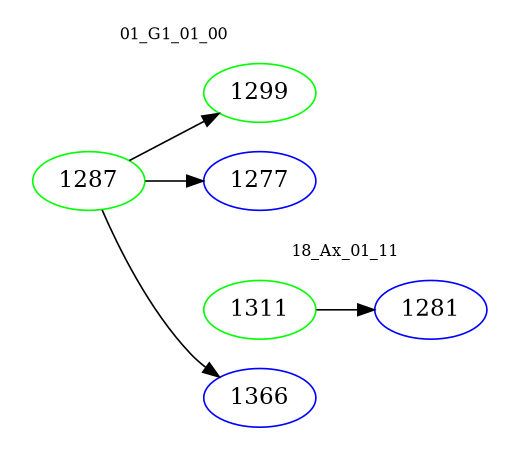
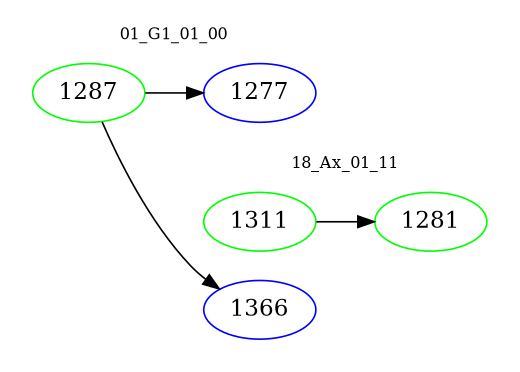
node "1299": removed
node "1281": color blue -> green
